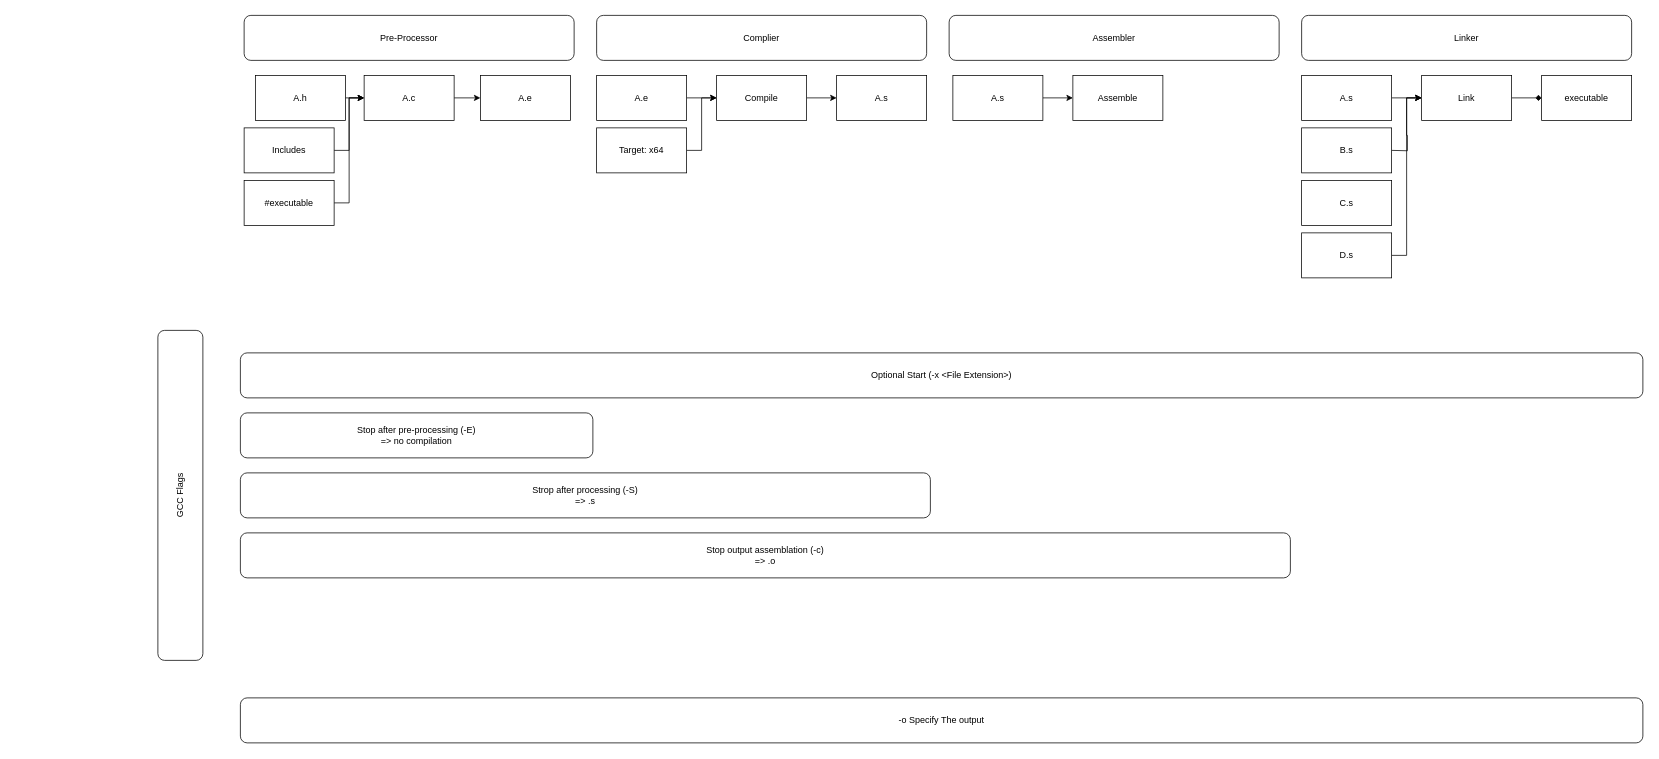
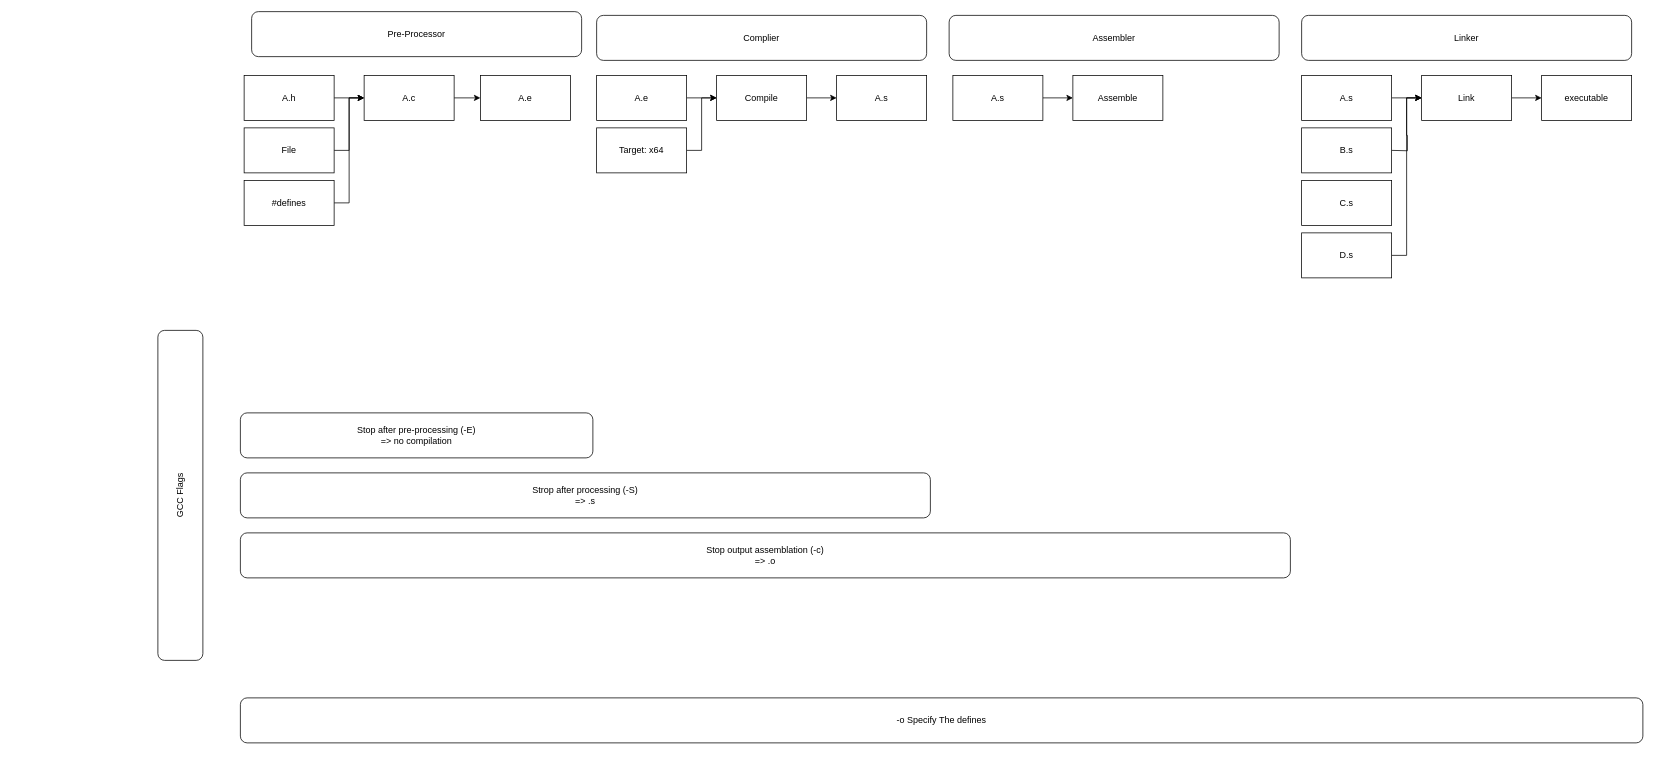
node "Pre-Processor": moved (409, 38) -> (417, 34)
node "A.h": moved (300, 98) -> (289, 98)
edge "Link" -> "executable": arrowhead diamond -> classic
node "Includes": label "Includes" -> "File"
node "#executable": label "#executable" -> "#defines"
node "Optional Start (-x <File Extension>)": removed
node "-o Specify The output": label "-o Specify The output" -> "-o Specify The defines"
